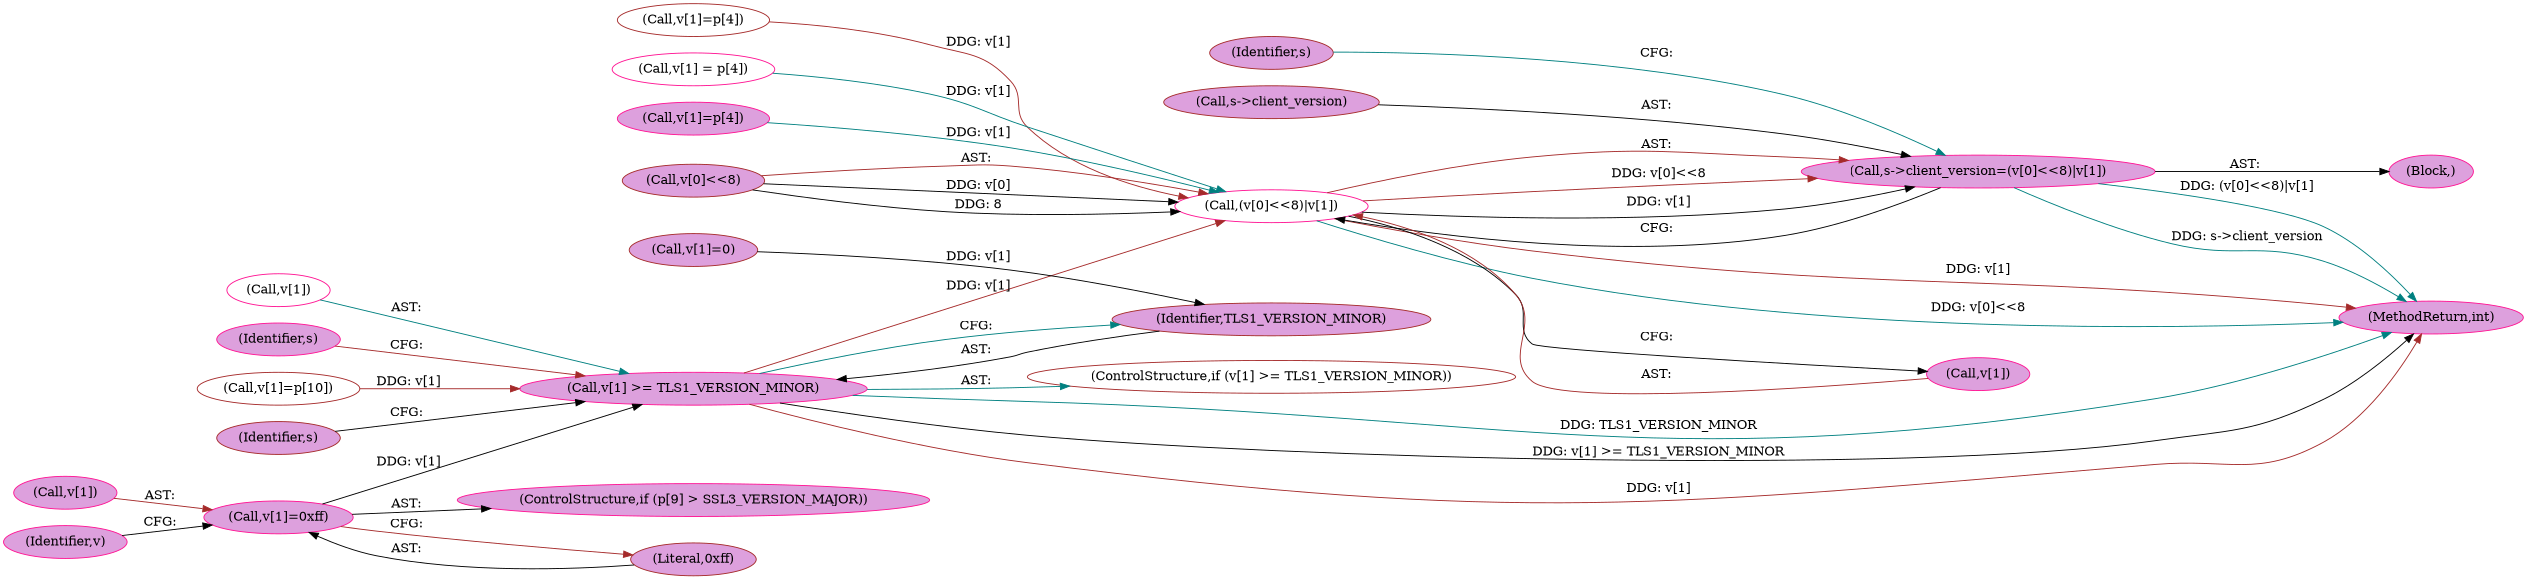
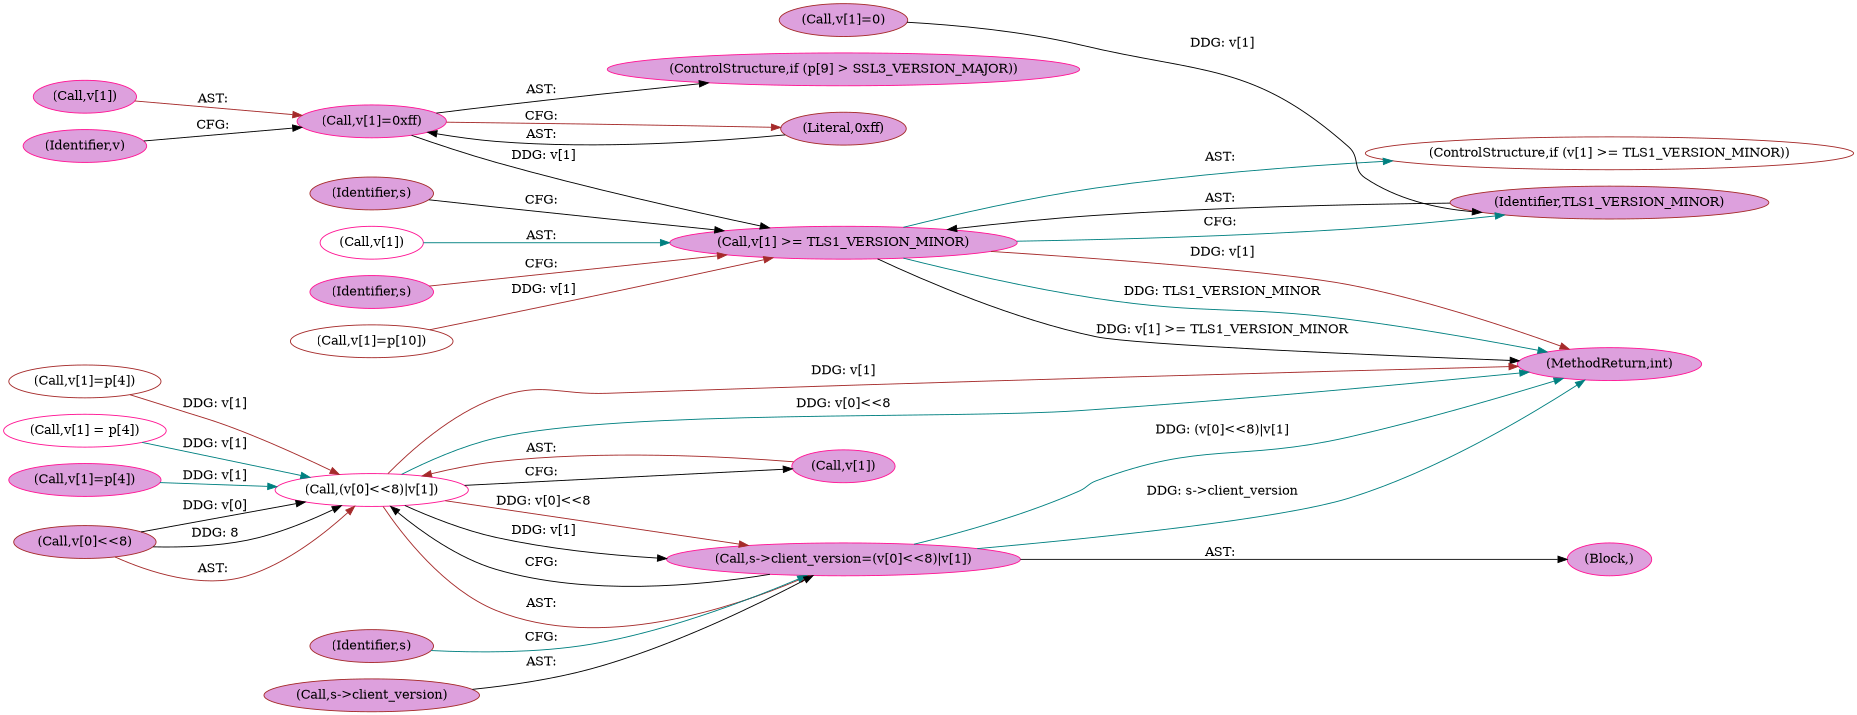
edge "(Call,v[1] >= TLS1_VERSION_MINOR)" -> "(Call,(v[0]<<8)|v[1])": removed, label "DDG: v[1]"
